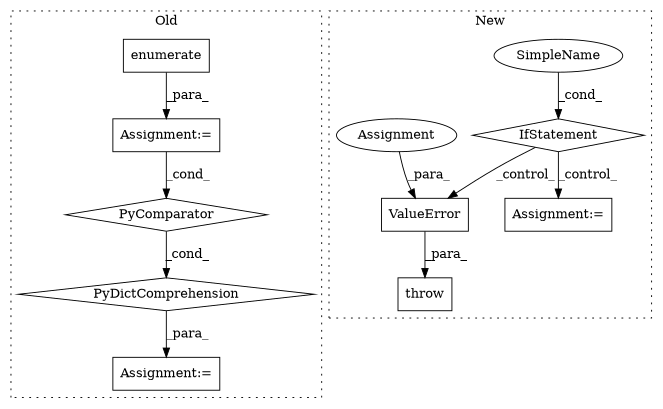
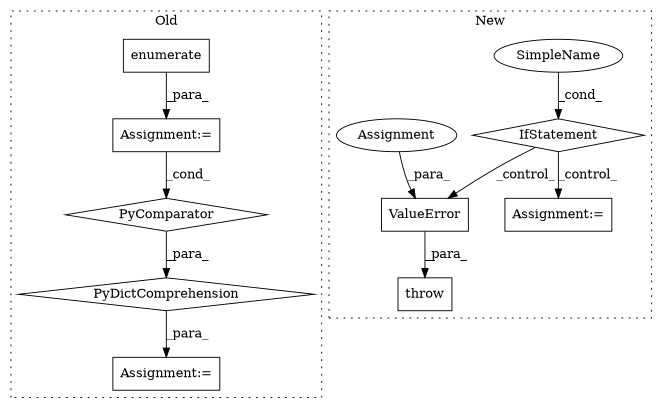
edge "PyComparator" -> "PyDictComprehension": label "_cond_" -> "_para_"
